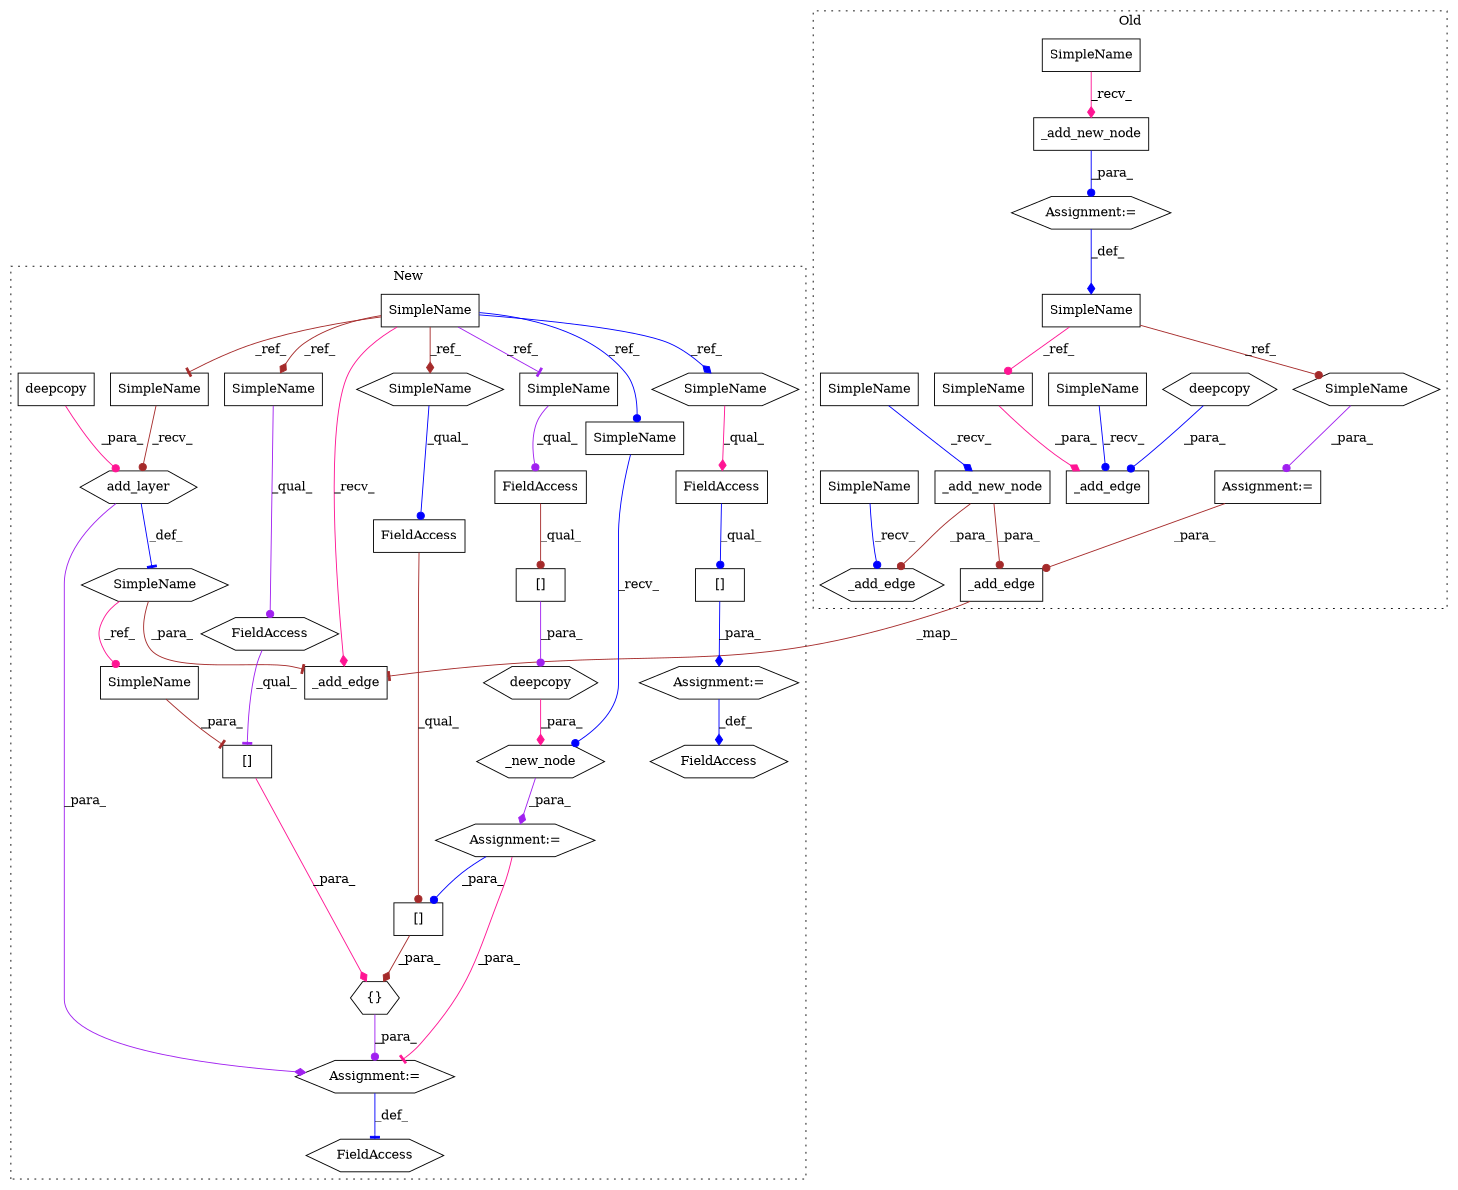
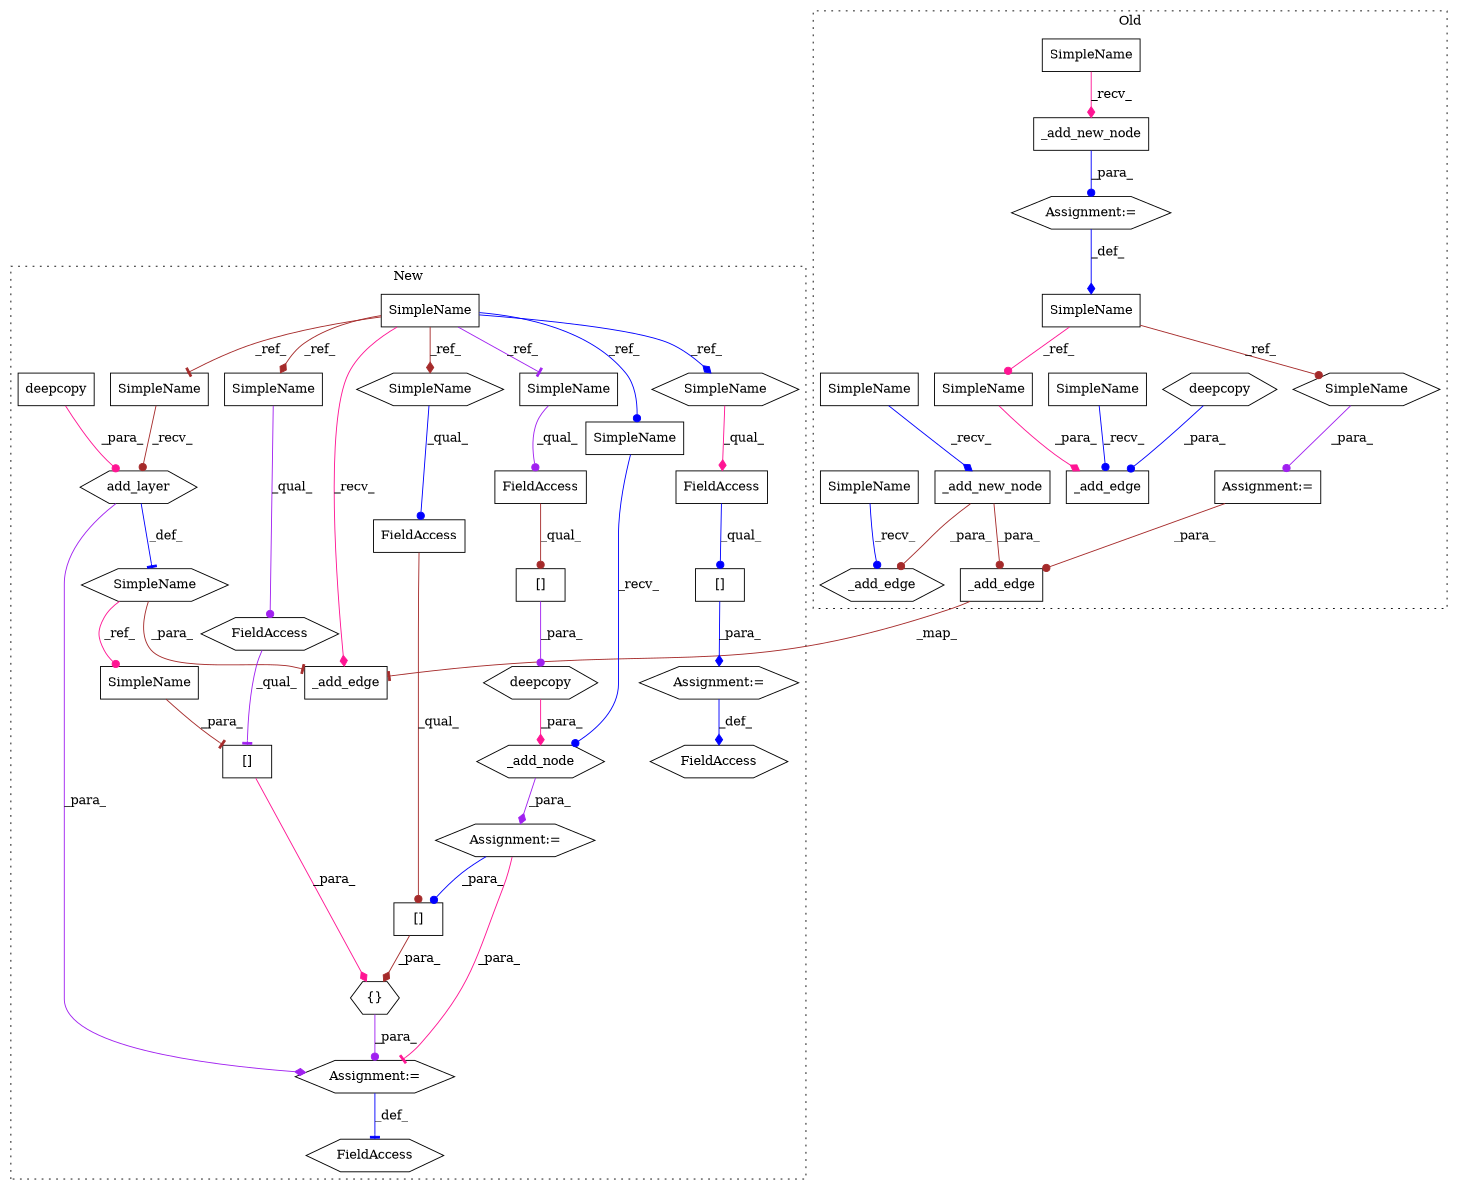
node "_new_node": label "_new_node" -> "_add_node"
